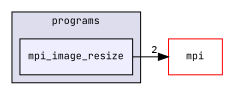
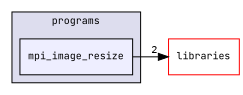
node "mpi": label "mpi" -> "libraries"
